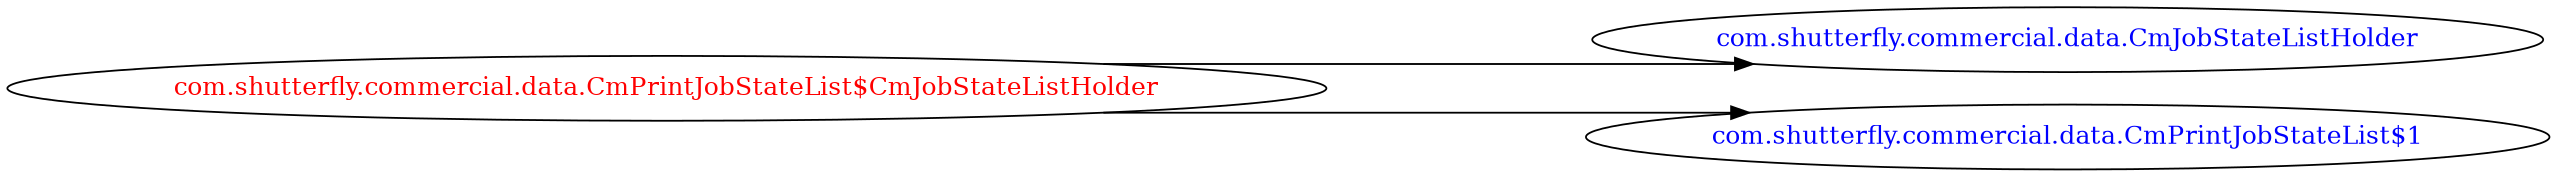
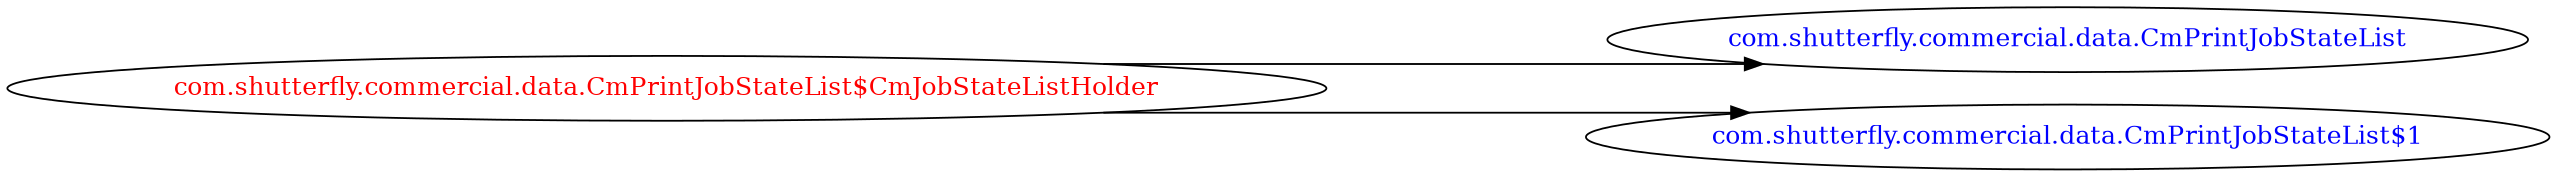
node "com.shutterfly.commercial.data.CmJobStateListHolder": label "com.shutterfly.commercial.data.CmJobStateListHolder" -> "com.shutterfly.commercial.data.CmPrintJobStateList"
